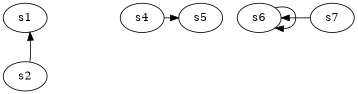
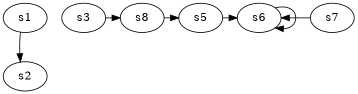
node "s3": added
node "s4": label "s4" -> "s8"
edge "s5" -> "s6": added
edge "s2" -> "s1": reversed
